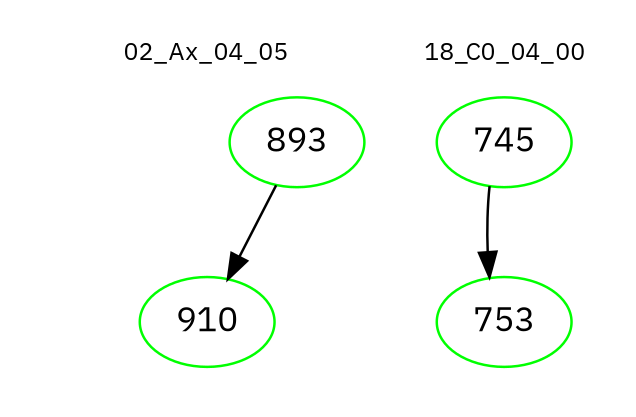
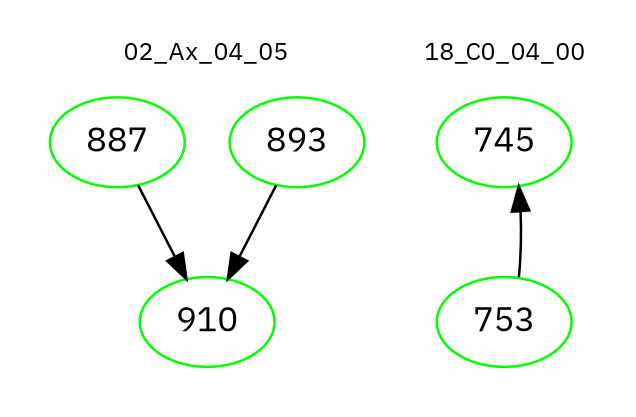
node "887": added
edge "745" -> "753": reversed
